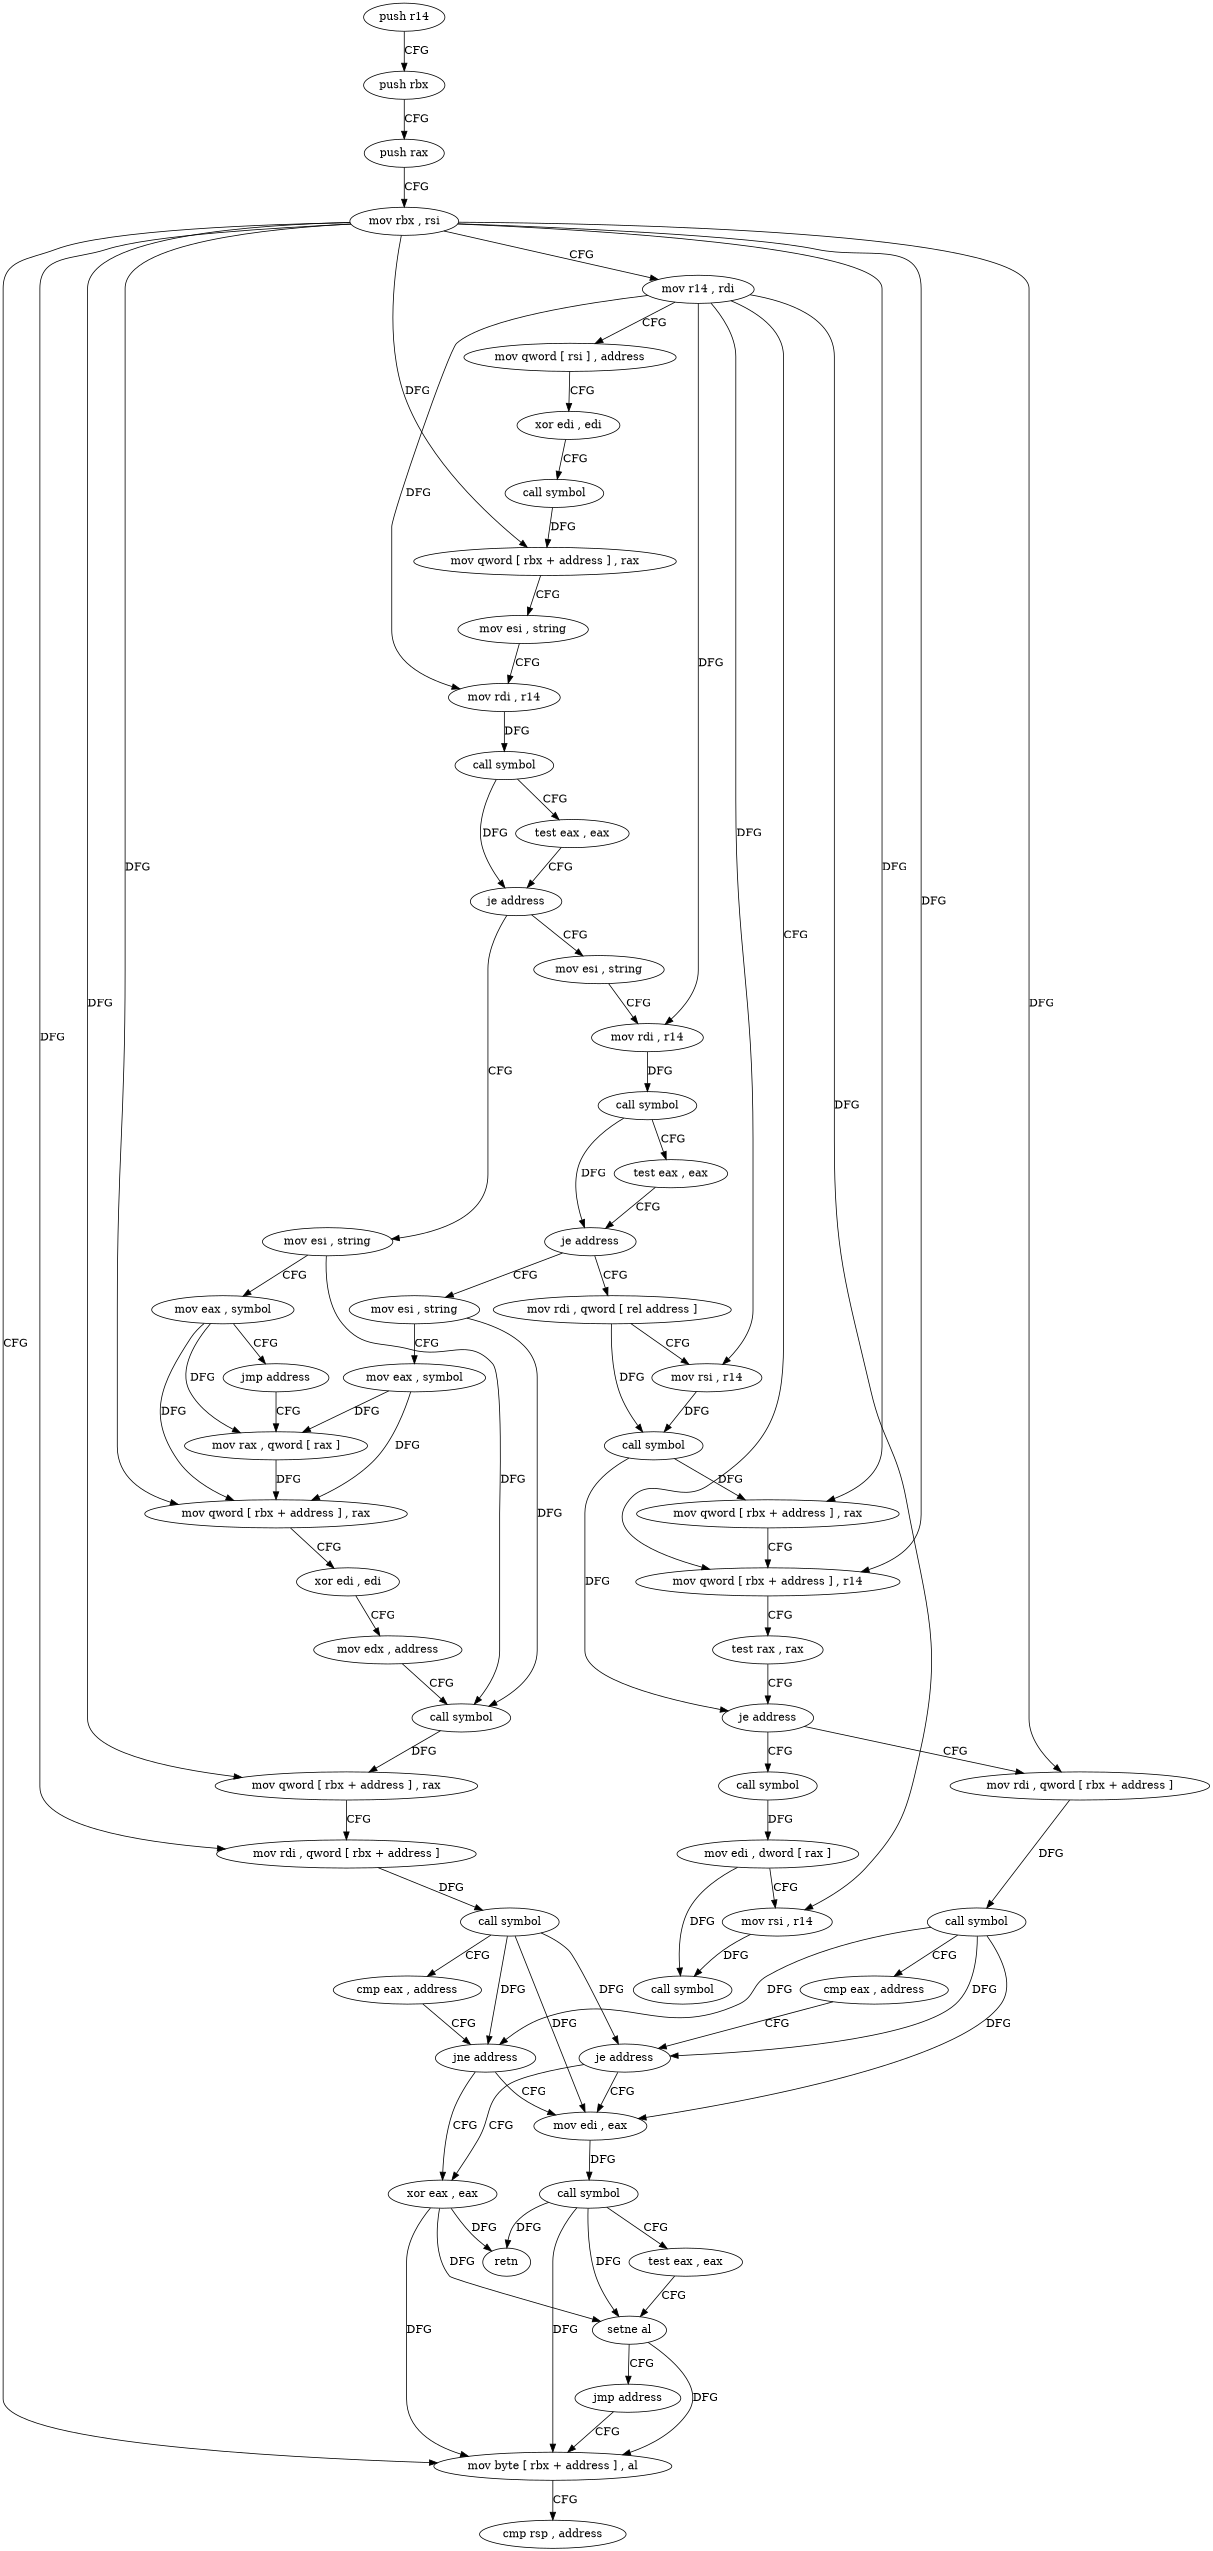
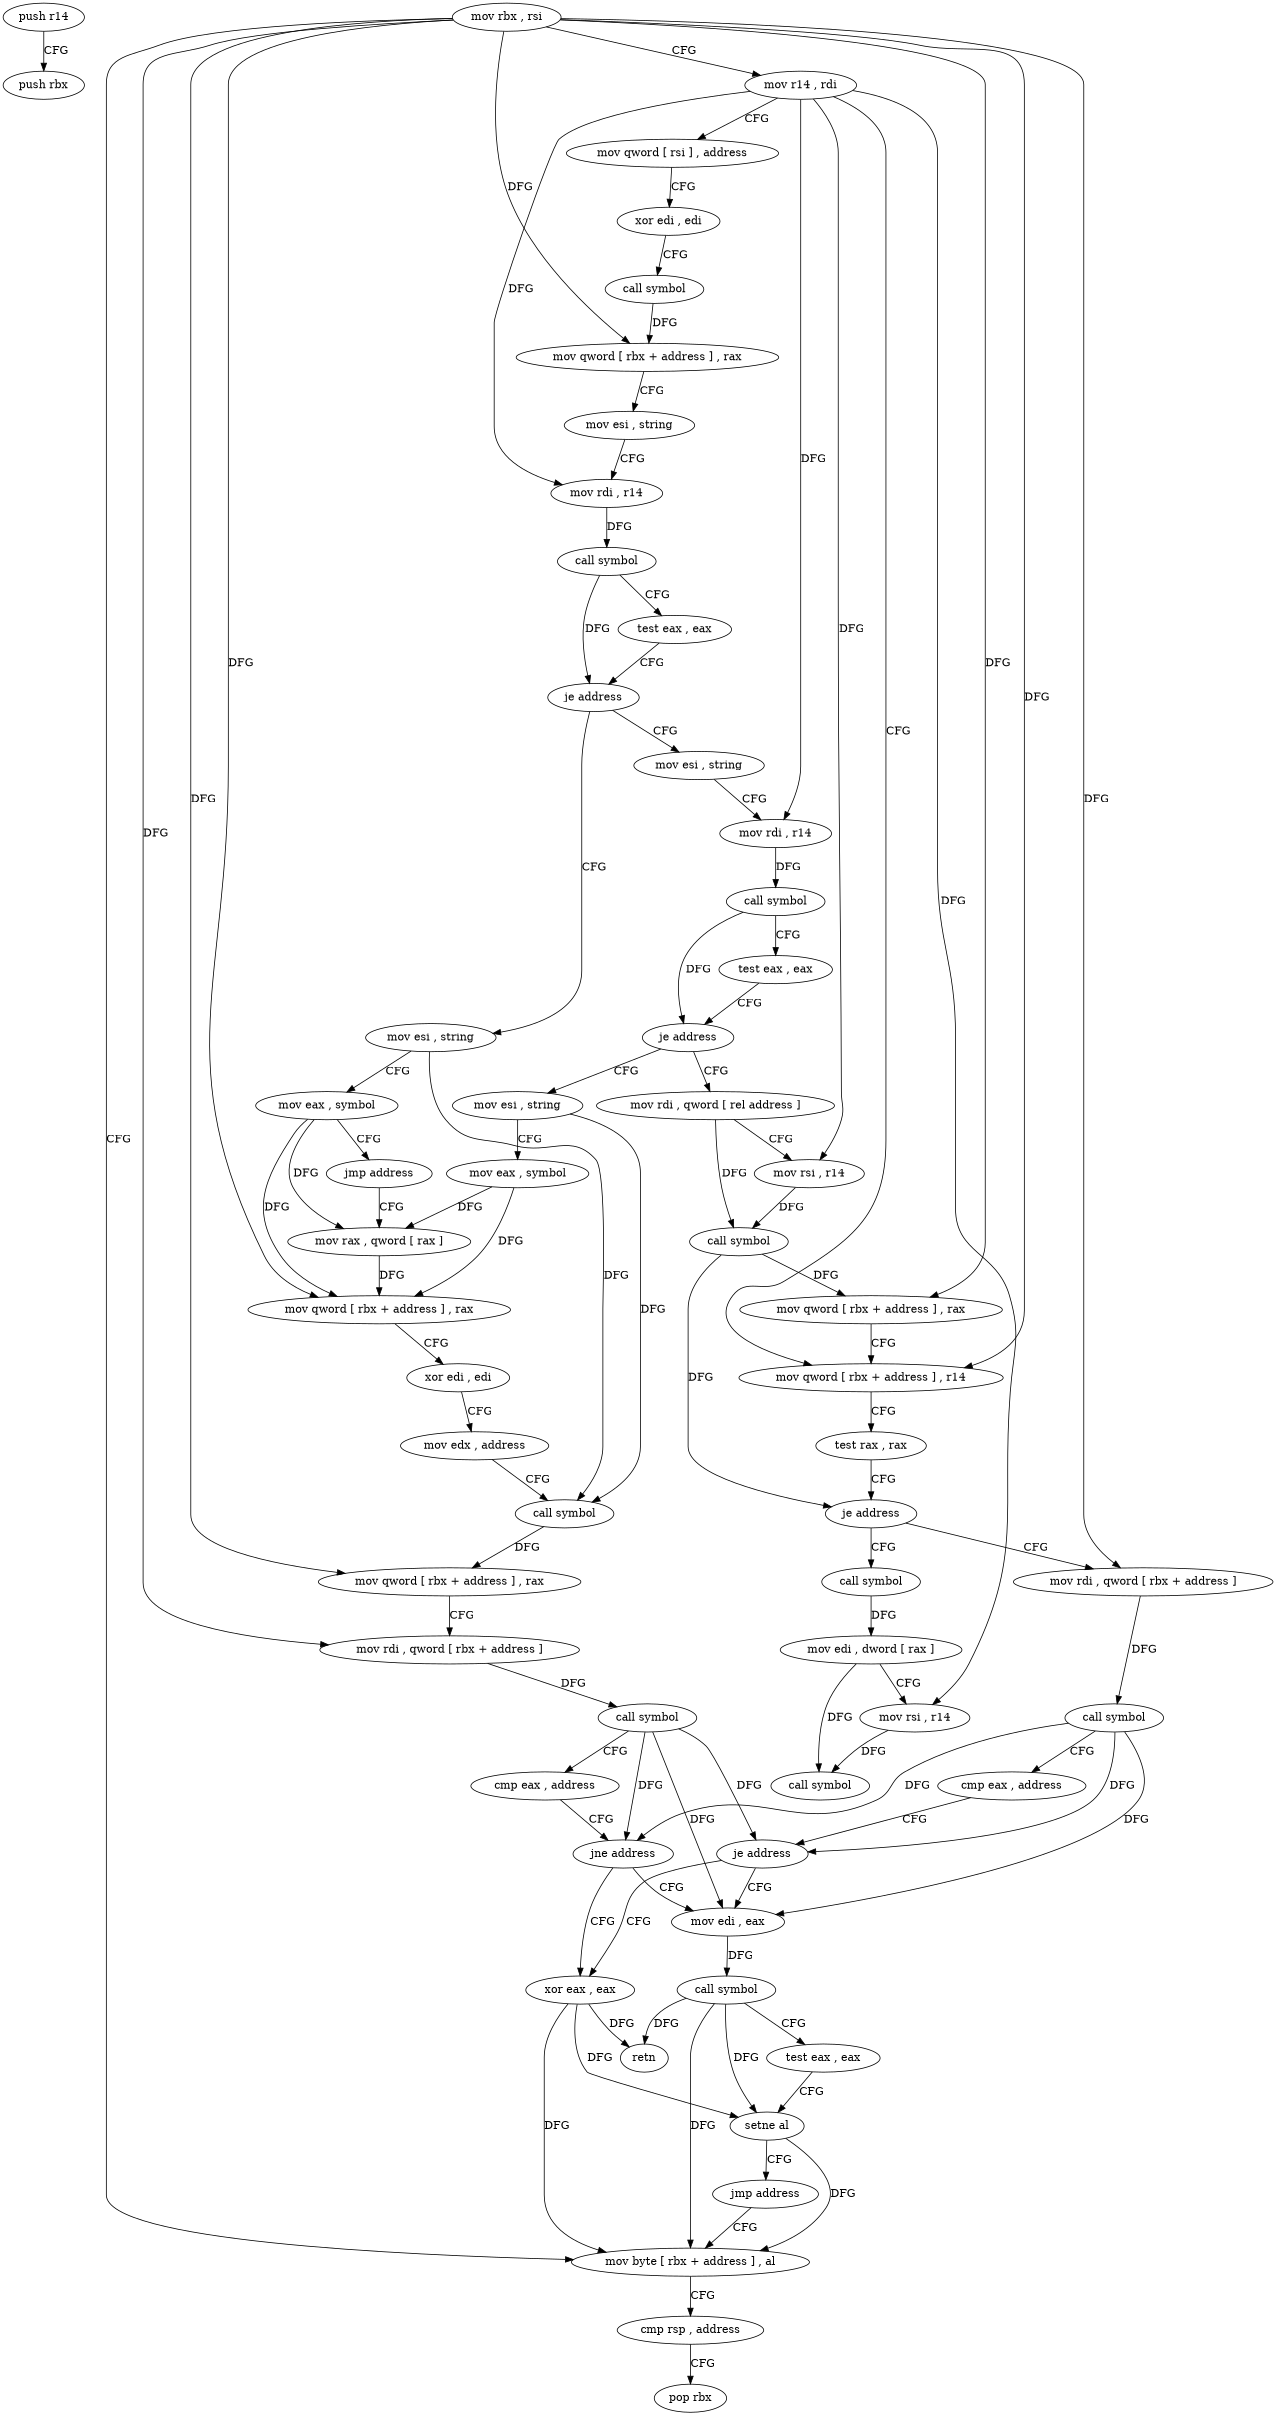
node "push rax": removed
node "pop rbx": added
